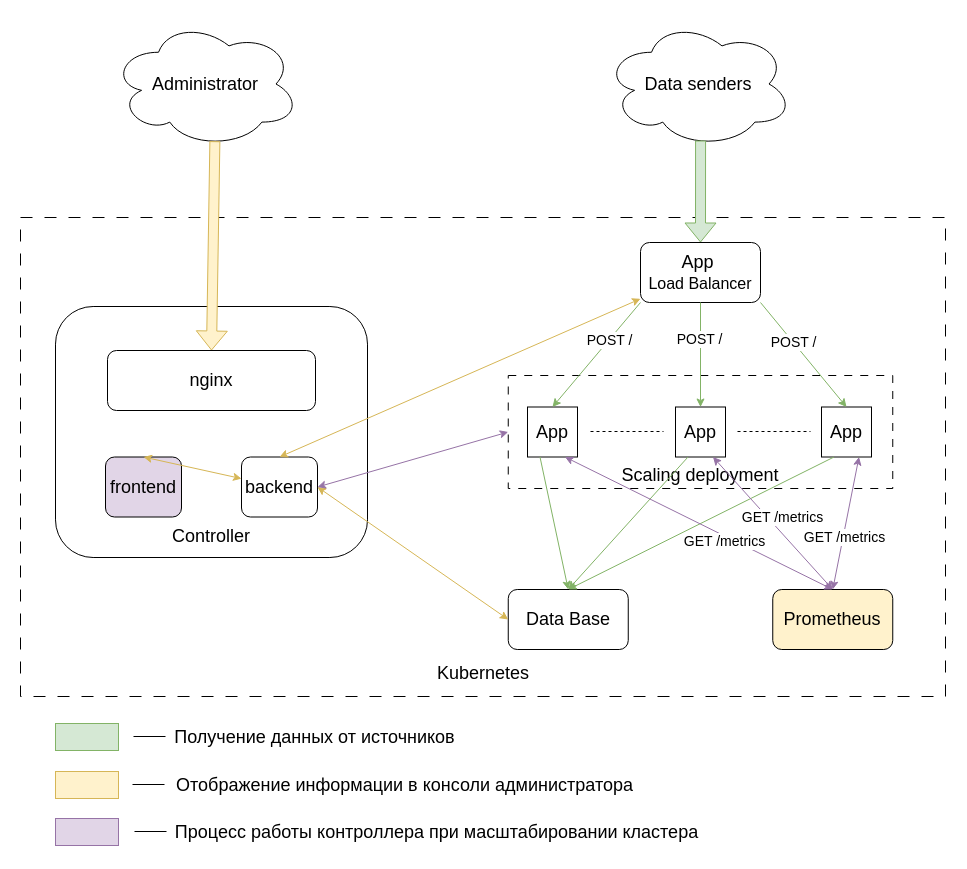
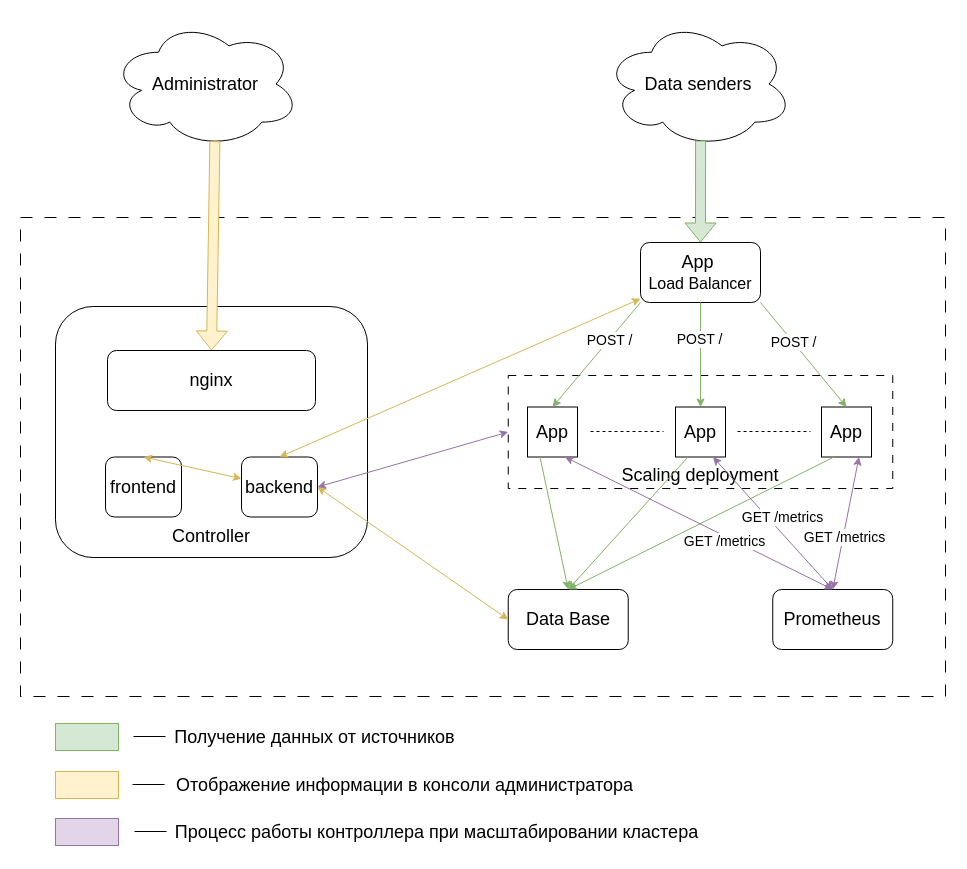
node "frontend": fillcolor #e1d5e7 -> #ffffff
node "Prometheus": fillcolor #fff2cc -> #ffffff
node "Kubernetes": removed
